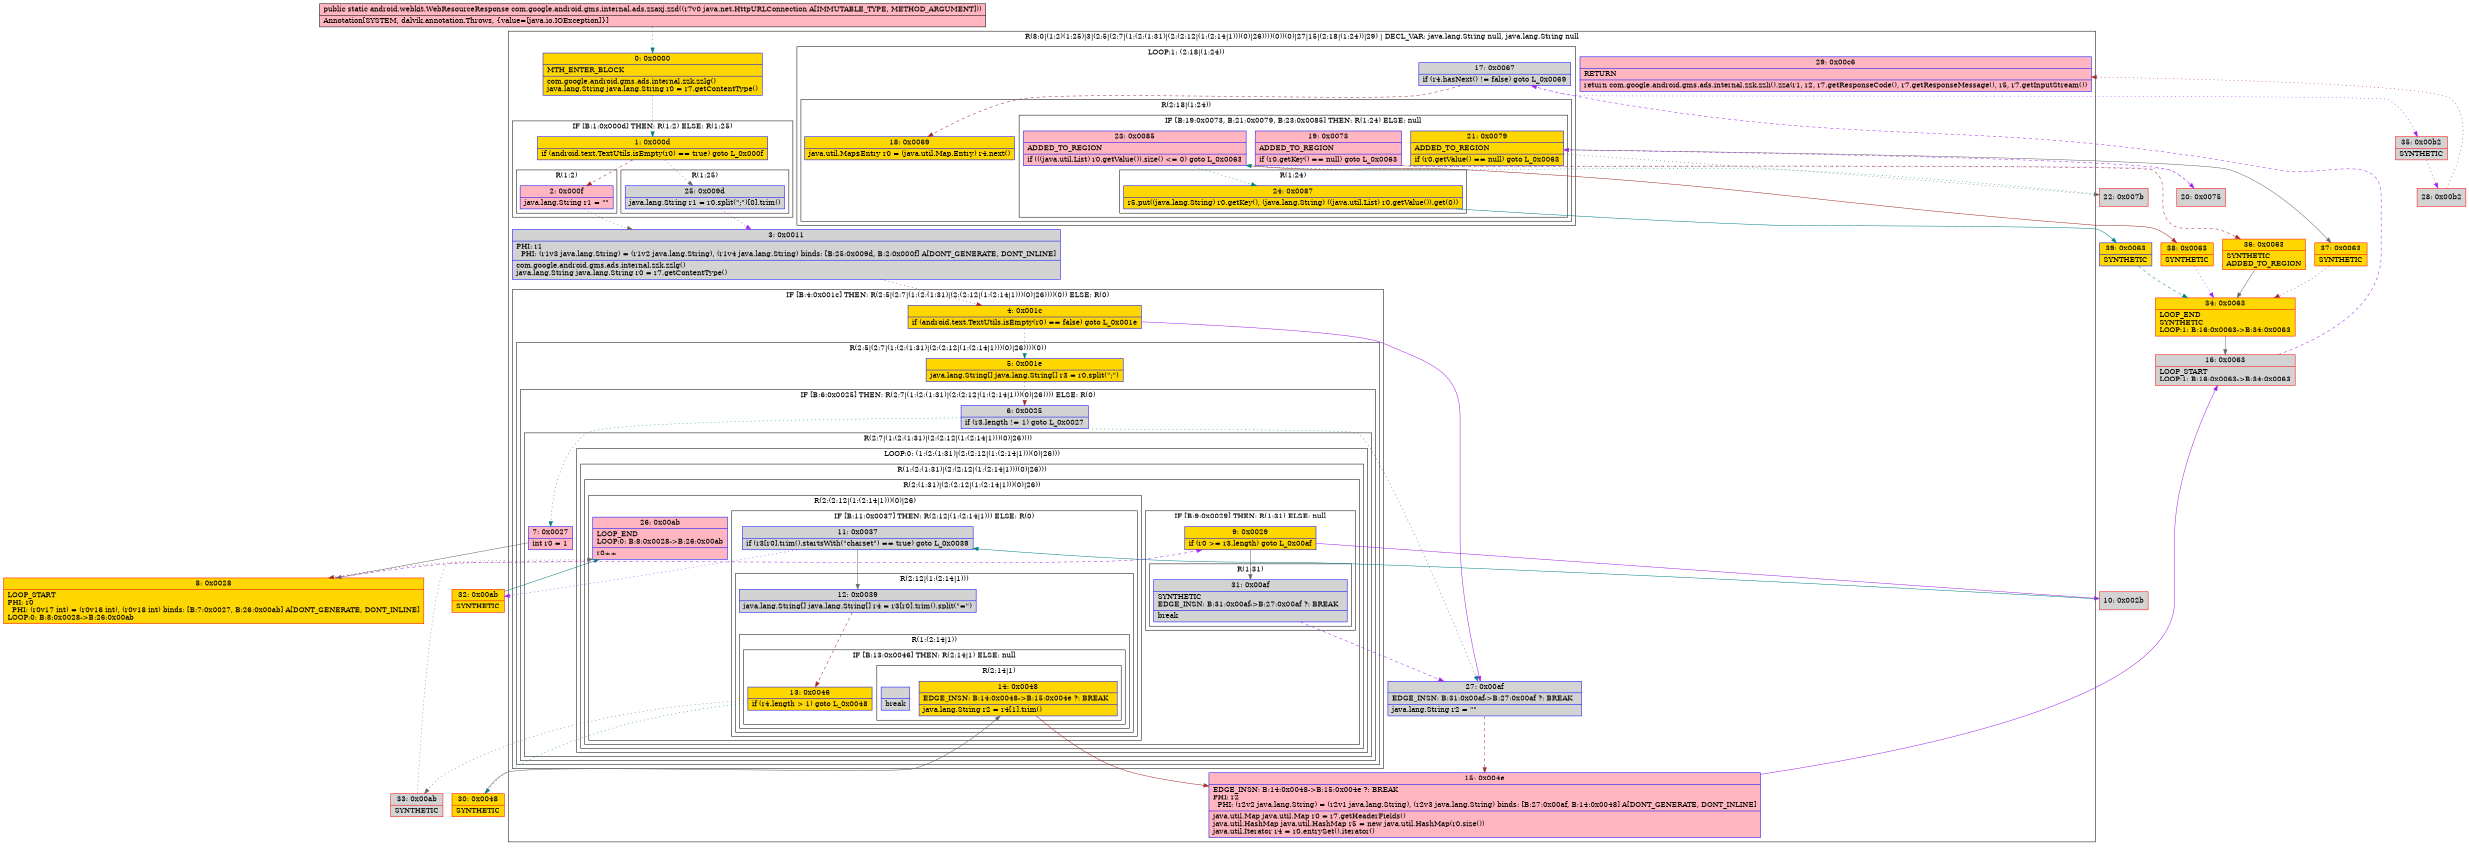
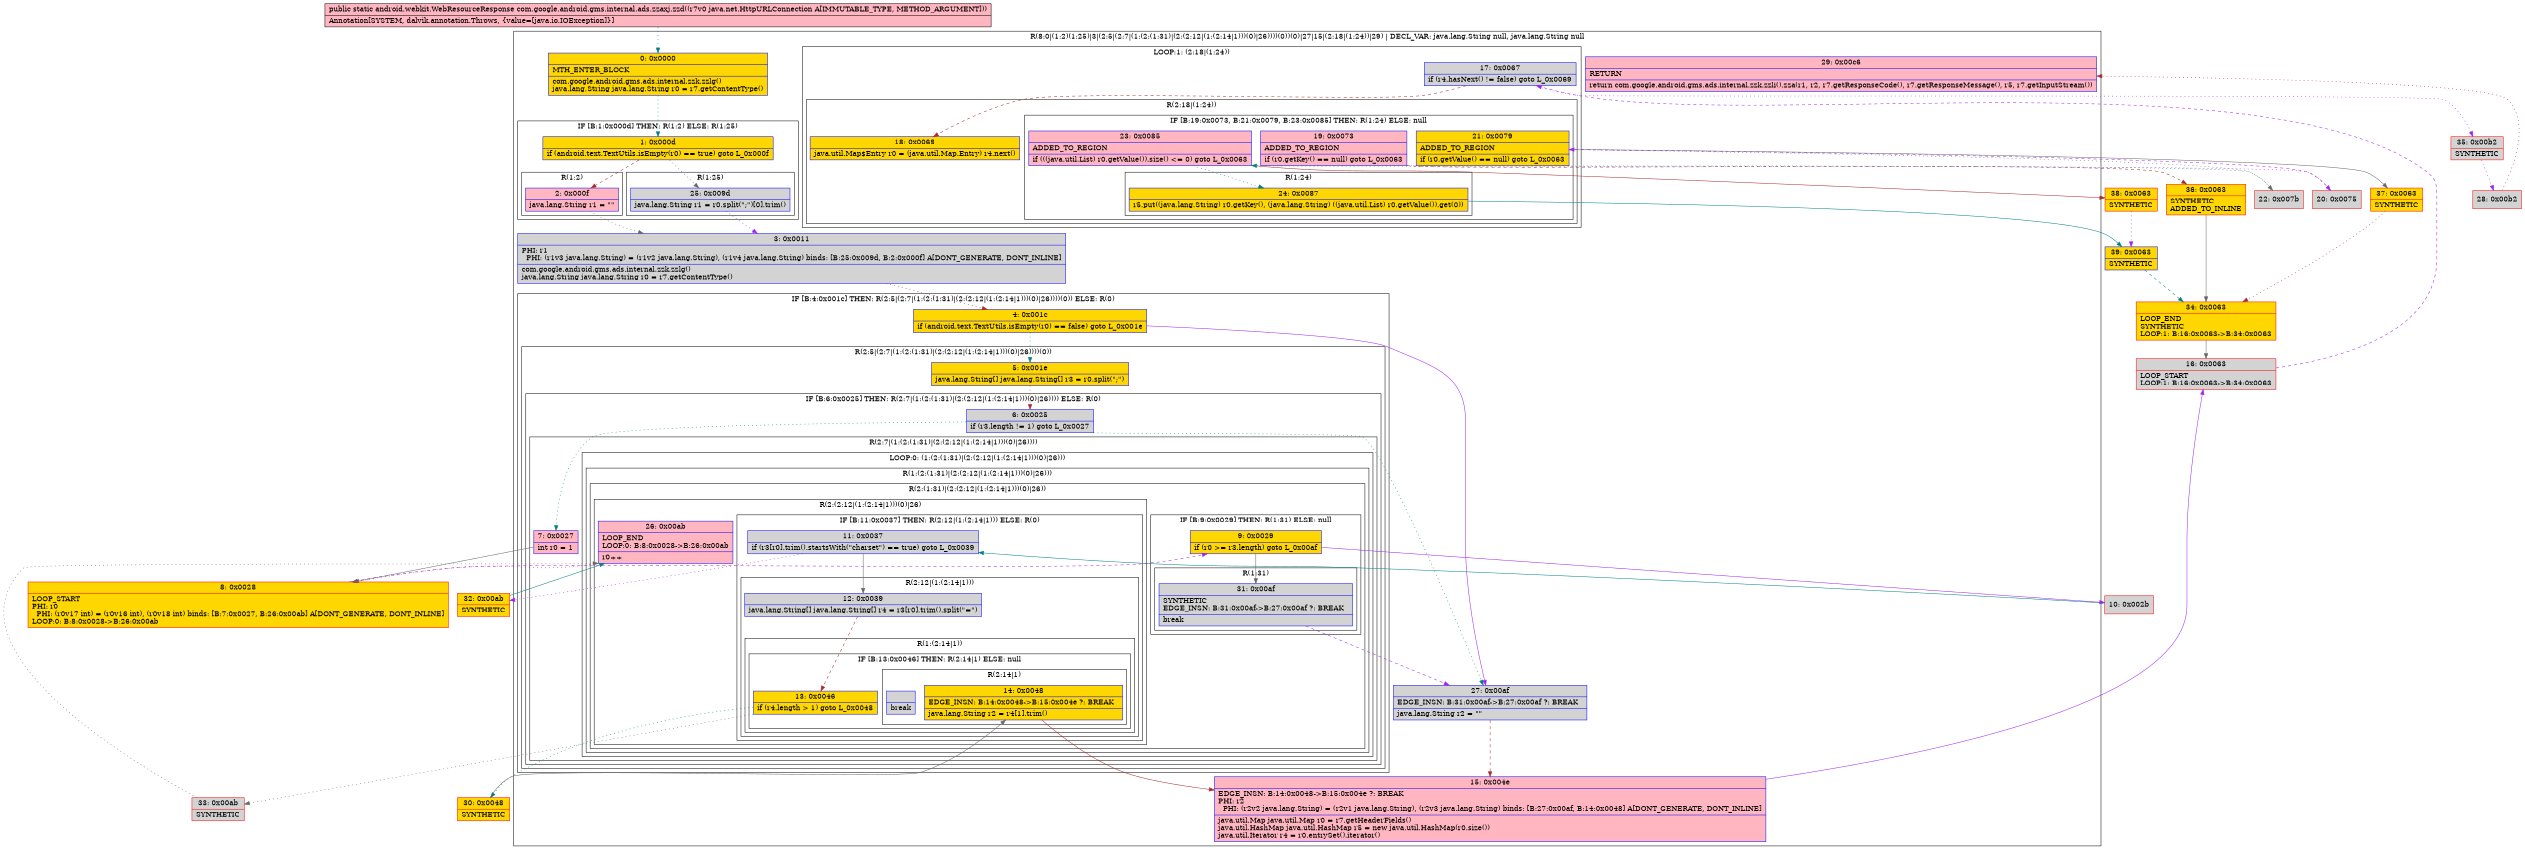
node "36: 0x0063": text "ADDED_TO_REGION" -> "ADDED_TO_INLINE"
edge "38: 0x0063" -> "34: 0x0063": now "38: 0x0063" -> "39: 0x0063"
